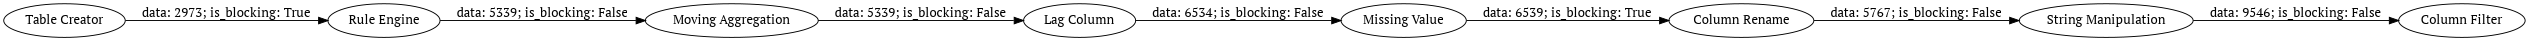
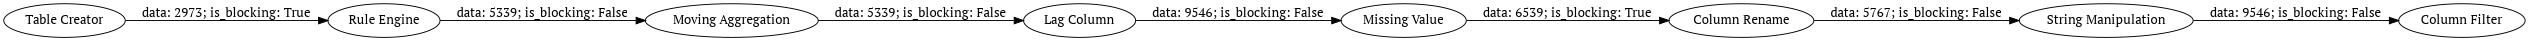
edge "Lag Column" -> "Missing Value": label "data: 6534; is_blocking: False" -> "data: 9546; is_blocking: False"
